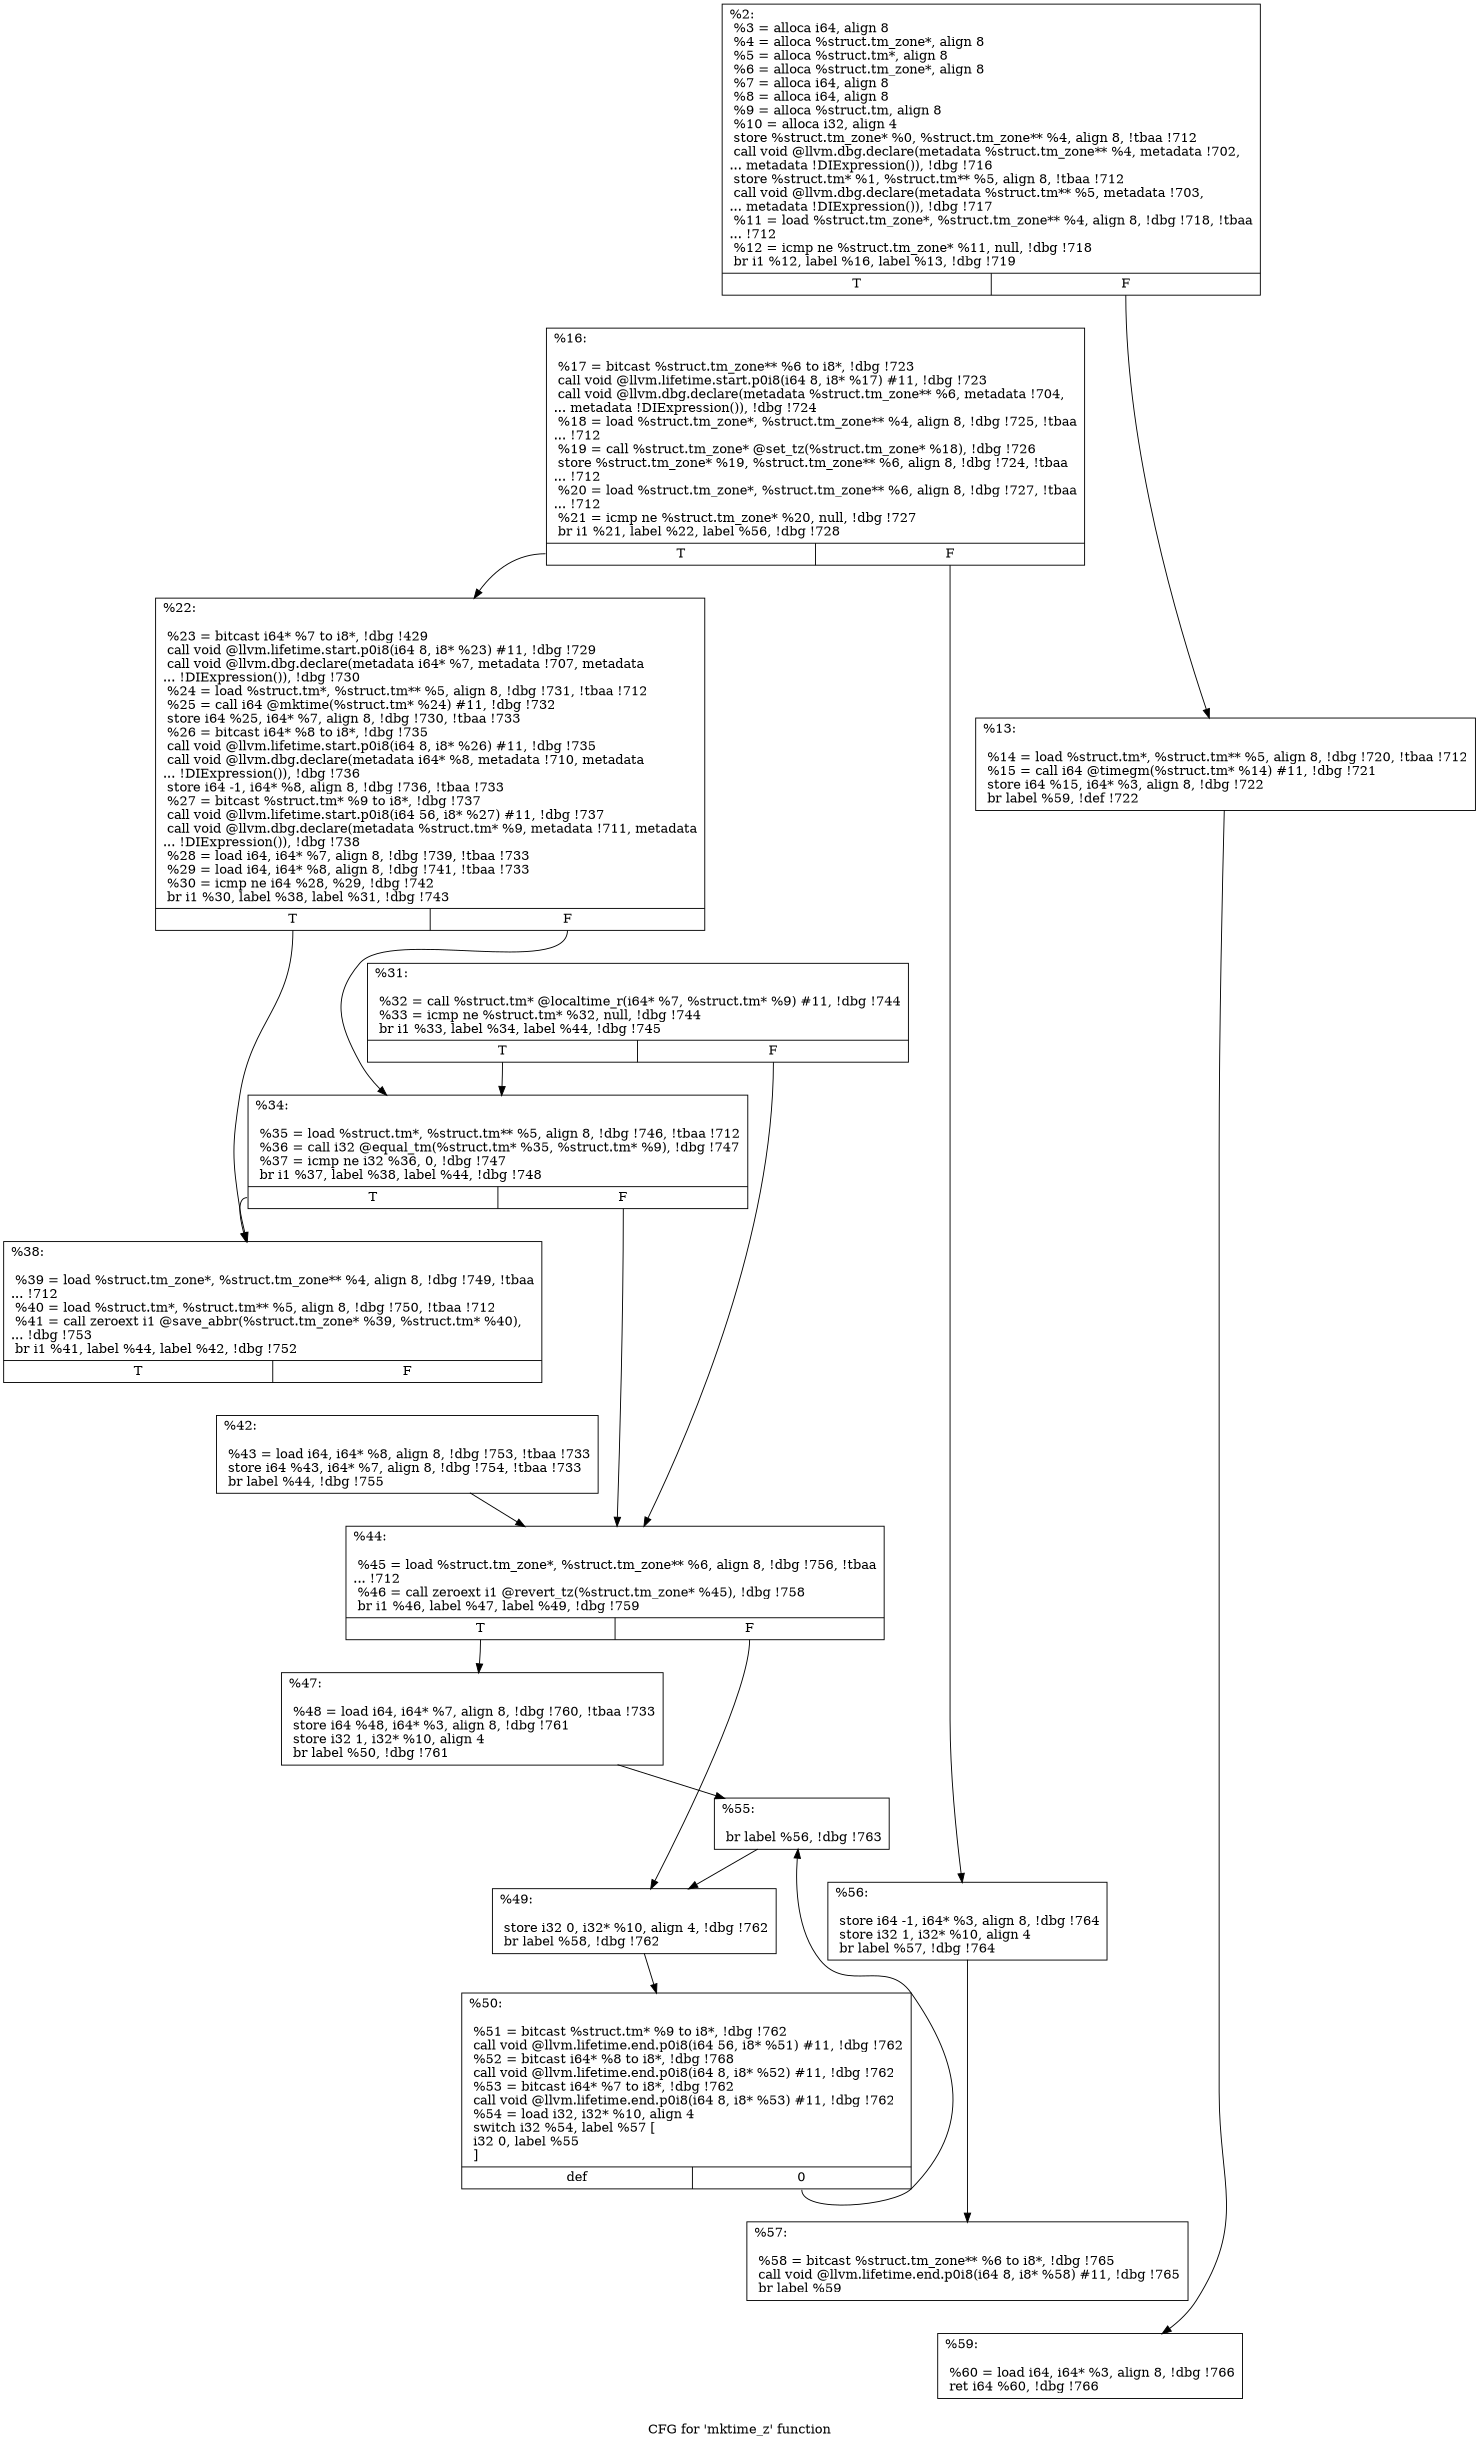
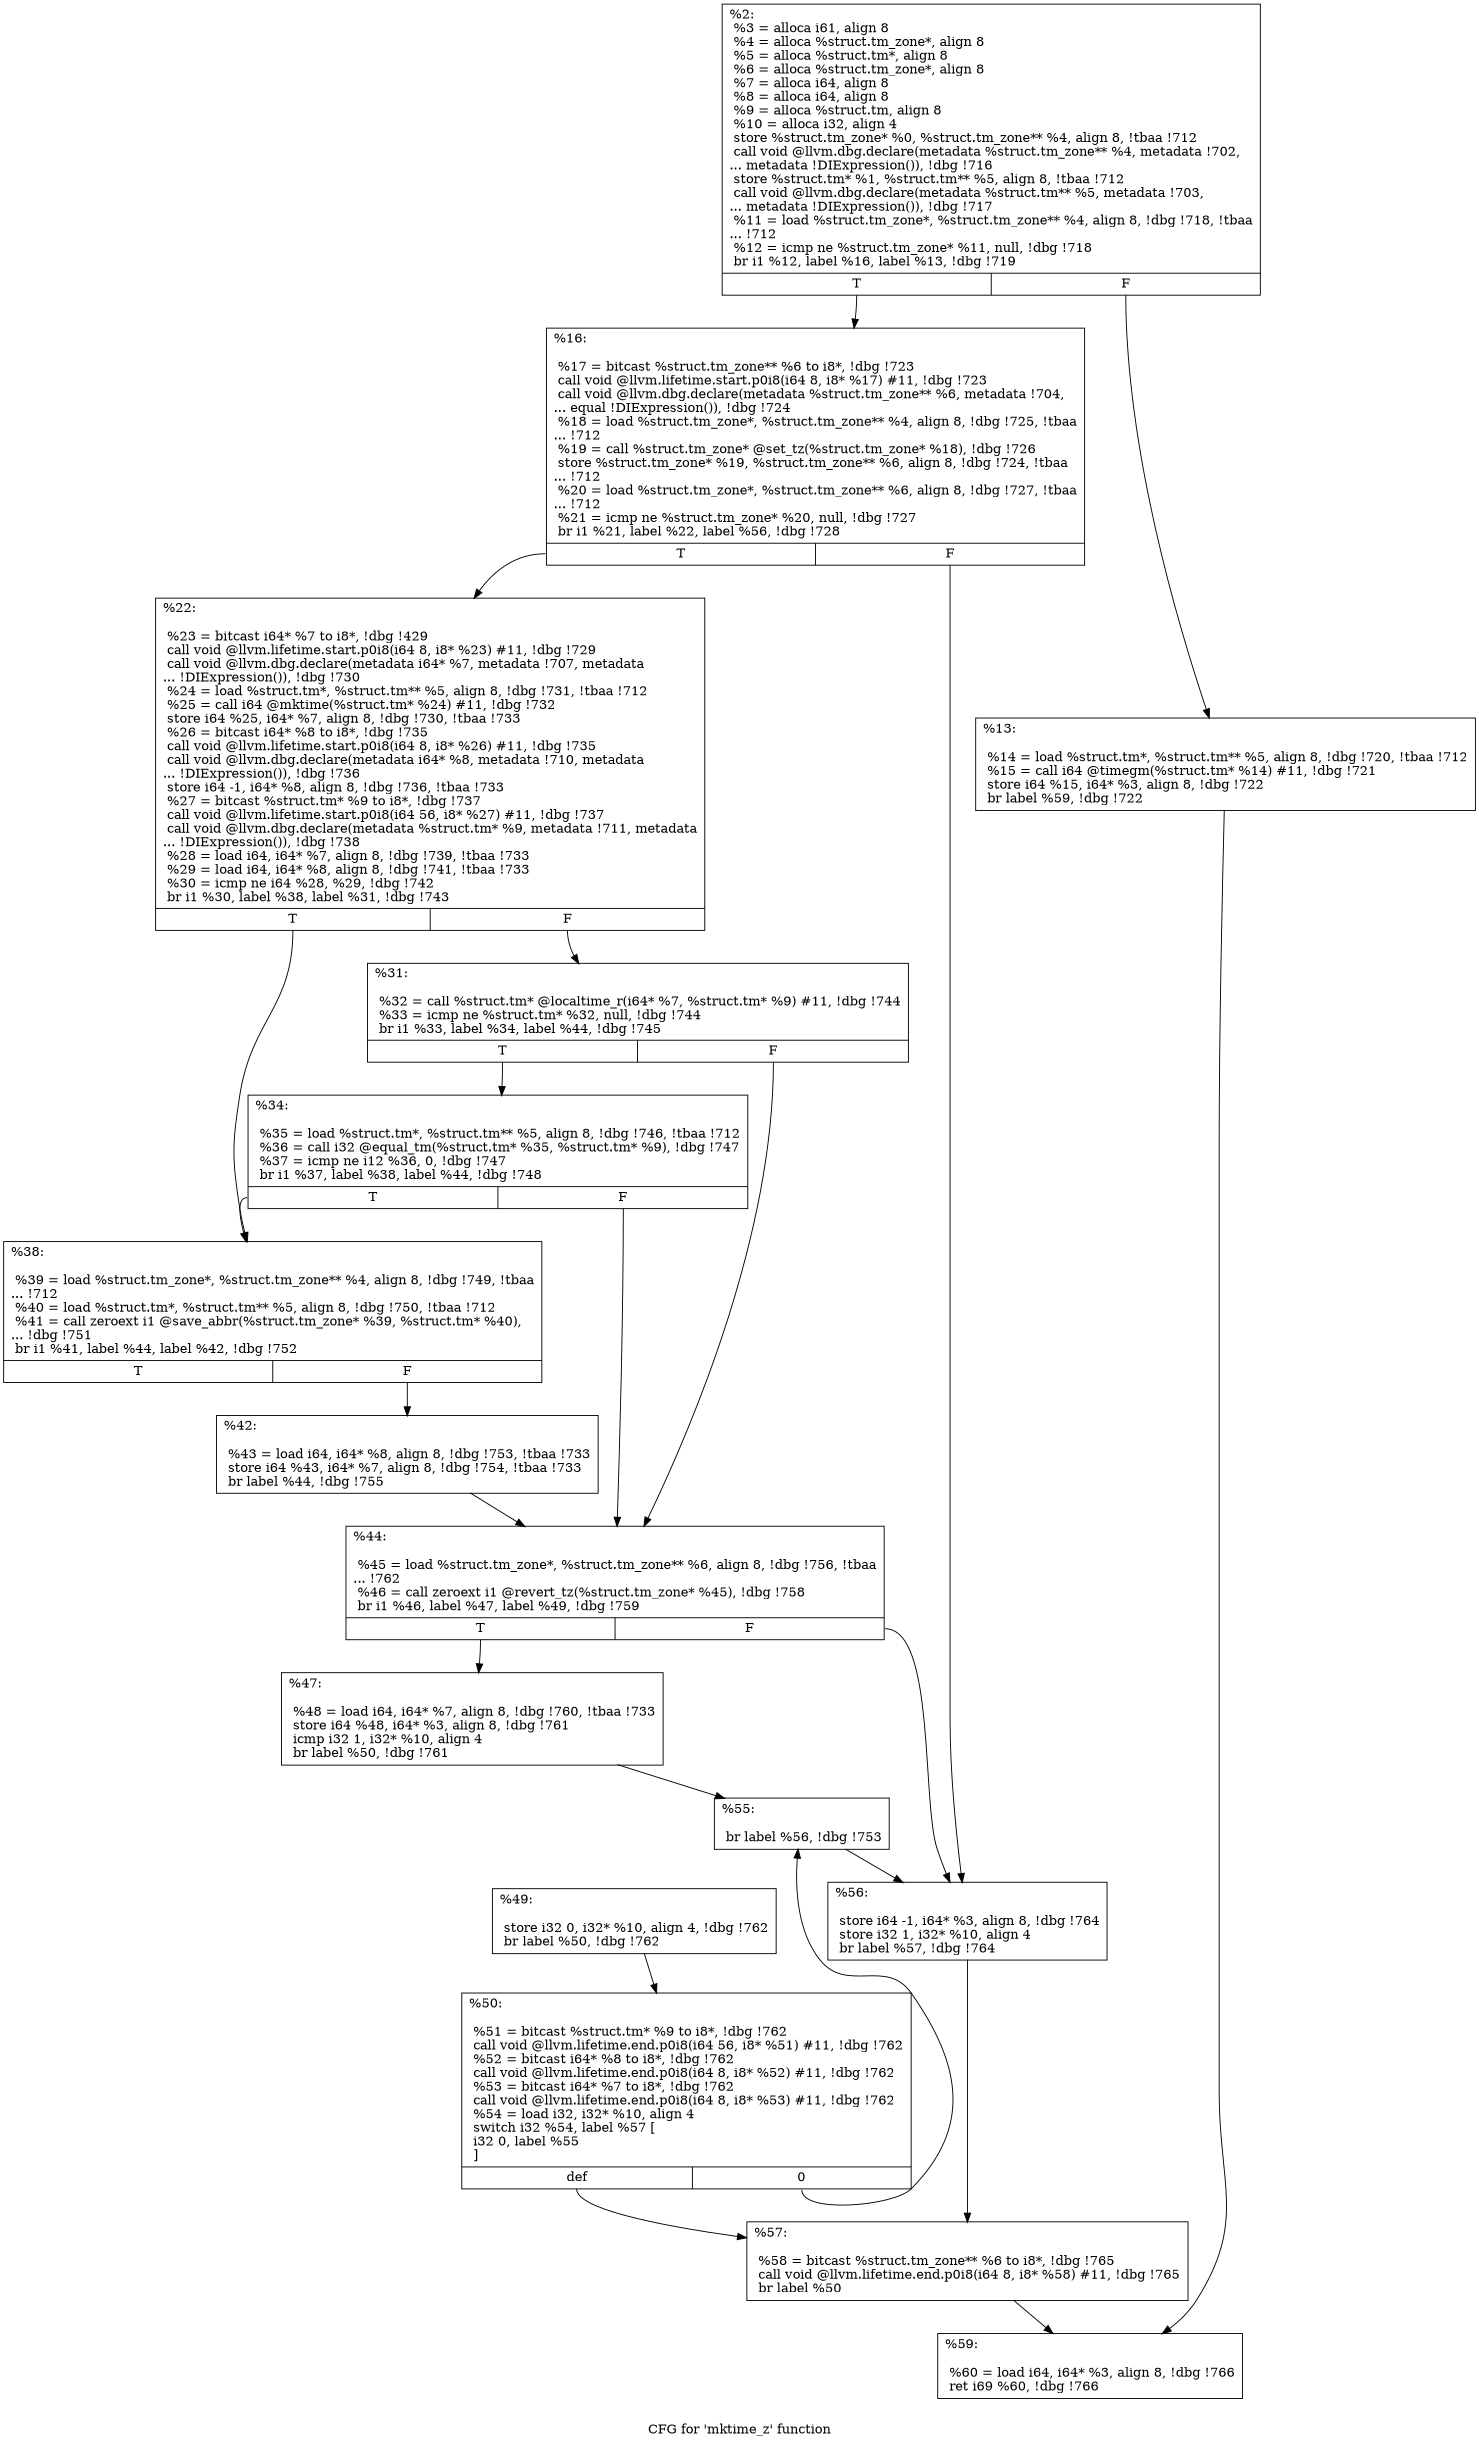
node "%2:": text "%3 = alloca i64, align 8" -> "%3 = alloca i61, align 8"
edge "%2:" -> "%16:": added
node "%16:": text "... metadata !DIExpression()), !dbg !724" -> "... equal !DIExpression()), !dbg !724"
node "%13:": text "br label %59, !def !722" -> "br label %59, !dbg !722"
edge "%22:" -> "%34:": now "%22:" -> "%31:"
node "%34:": text "%37 = icmp ne i32 %36, 0, !dbg !747" -> "%37 = icmp ne i12 %36, 0, !dbg !747"
node "%38:": text "... !dbg !753" -> "... !dbg !751"
edge "%38:" -> "%42:": added
node "%44:": text "... !712" -> "... !762"
node "%47:": text "store i32 1, i32* %10, align 4" -> "icmp i32 1, i32* %10, align 4"
edge "%44:" -> "%49:": now "%44:" -> "%56:"
node "%55:": text "br label %56, !dbg !763" -> "br label %56, !dbg !753"
edge "%55:" -> "%49:": now "%55:" -> "%56:"
node "%49:": text "br label %58, !dbg !762" -> "br label %50, !dbg !762"
node "%50:": text "%52 = bitcast i64* %8 to i8*, !dbg !768" -> "%52 = bitcast i64* %8 to i8*, !dbg !762"
edge "%50:" -> "%57:": added
node "%57:": text "br label %59" -> "br label %50"
edge "%57:" -> "%59:": added
node "%59:": text "ret i64 %60, !dbg !766" -> "ret i69 %60, !dbg !766"
